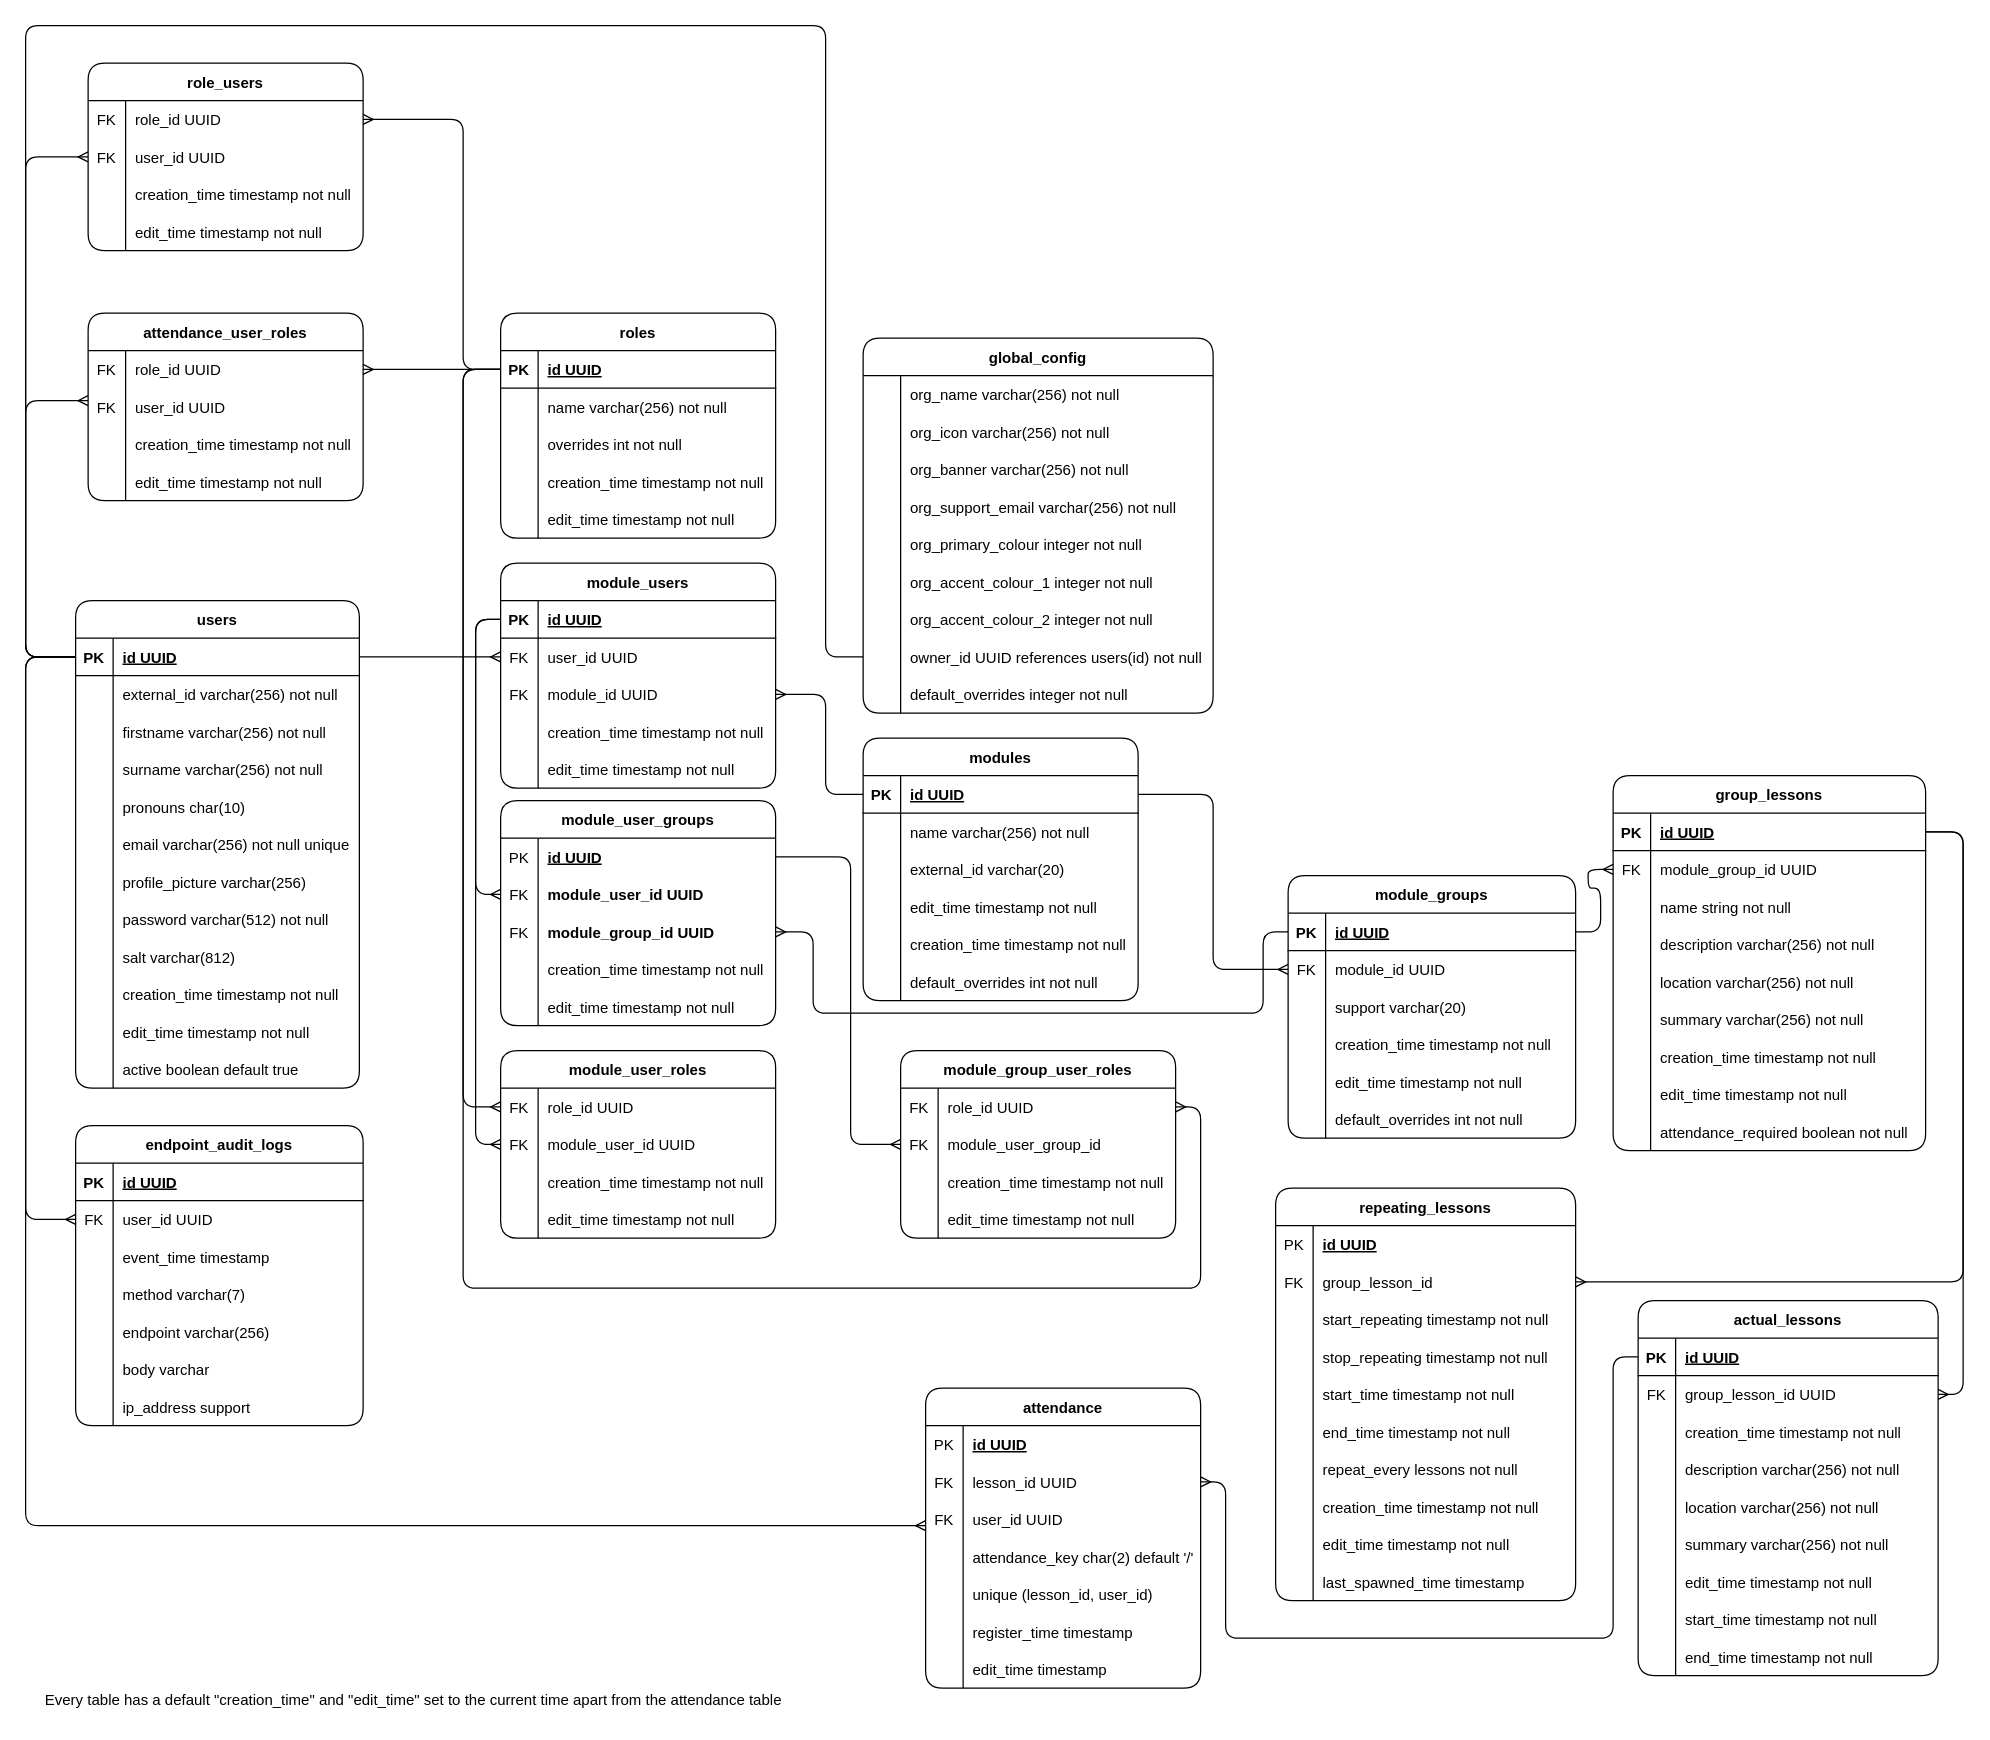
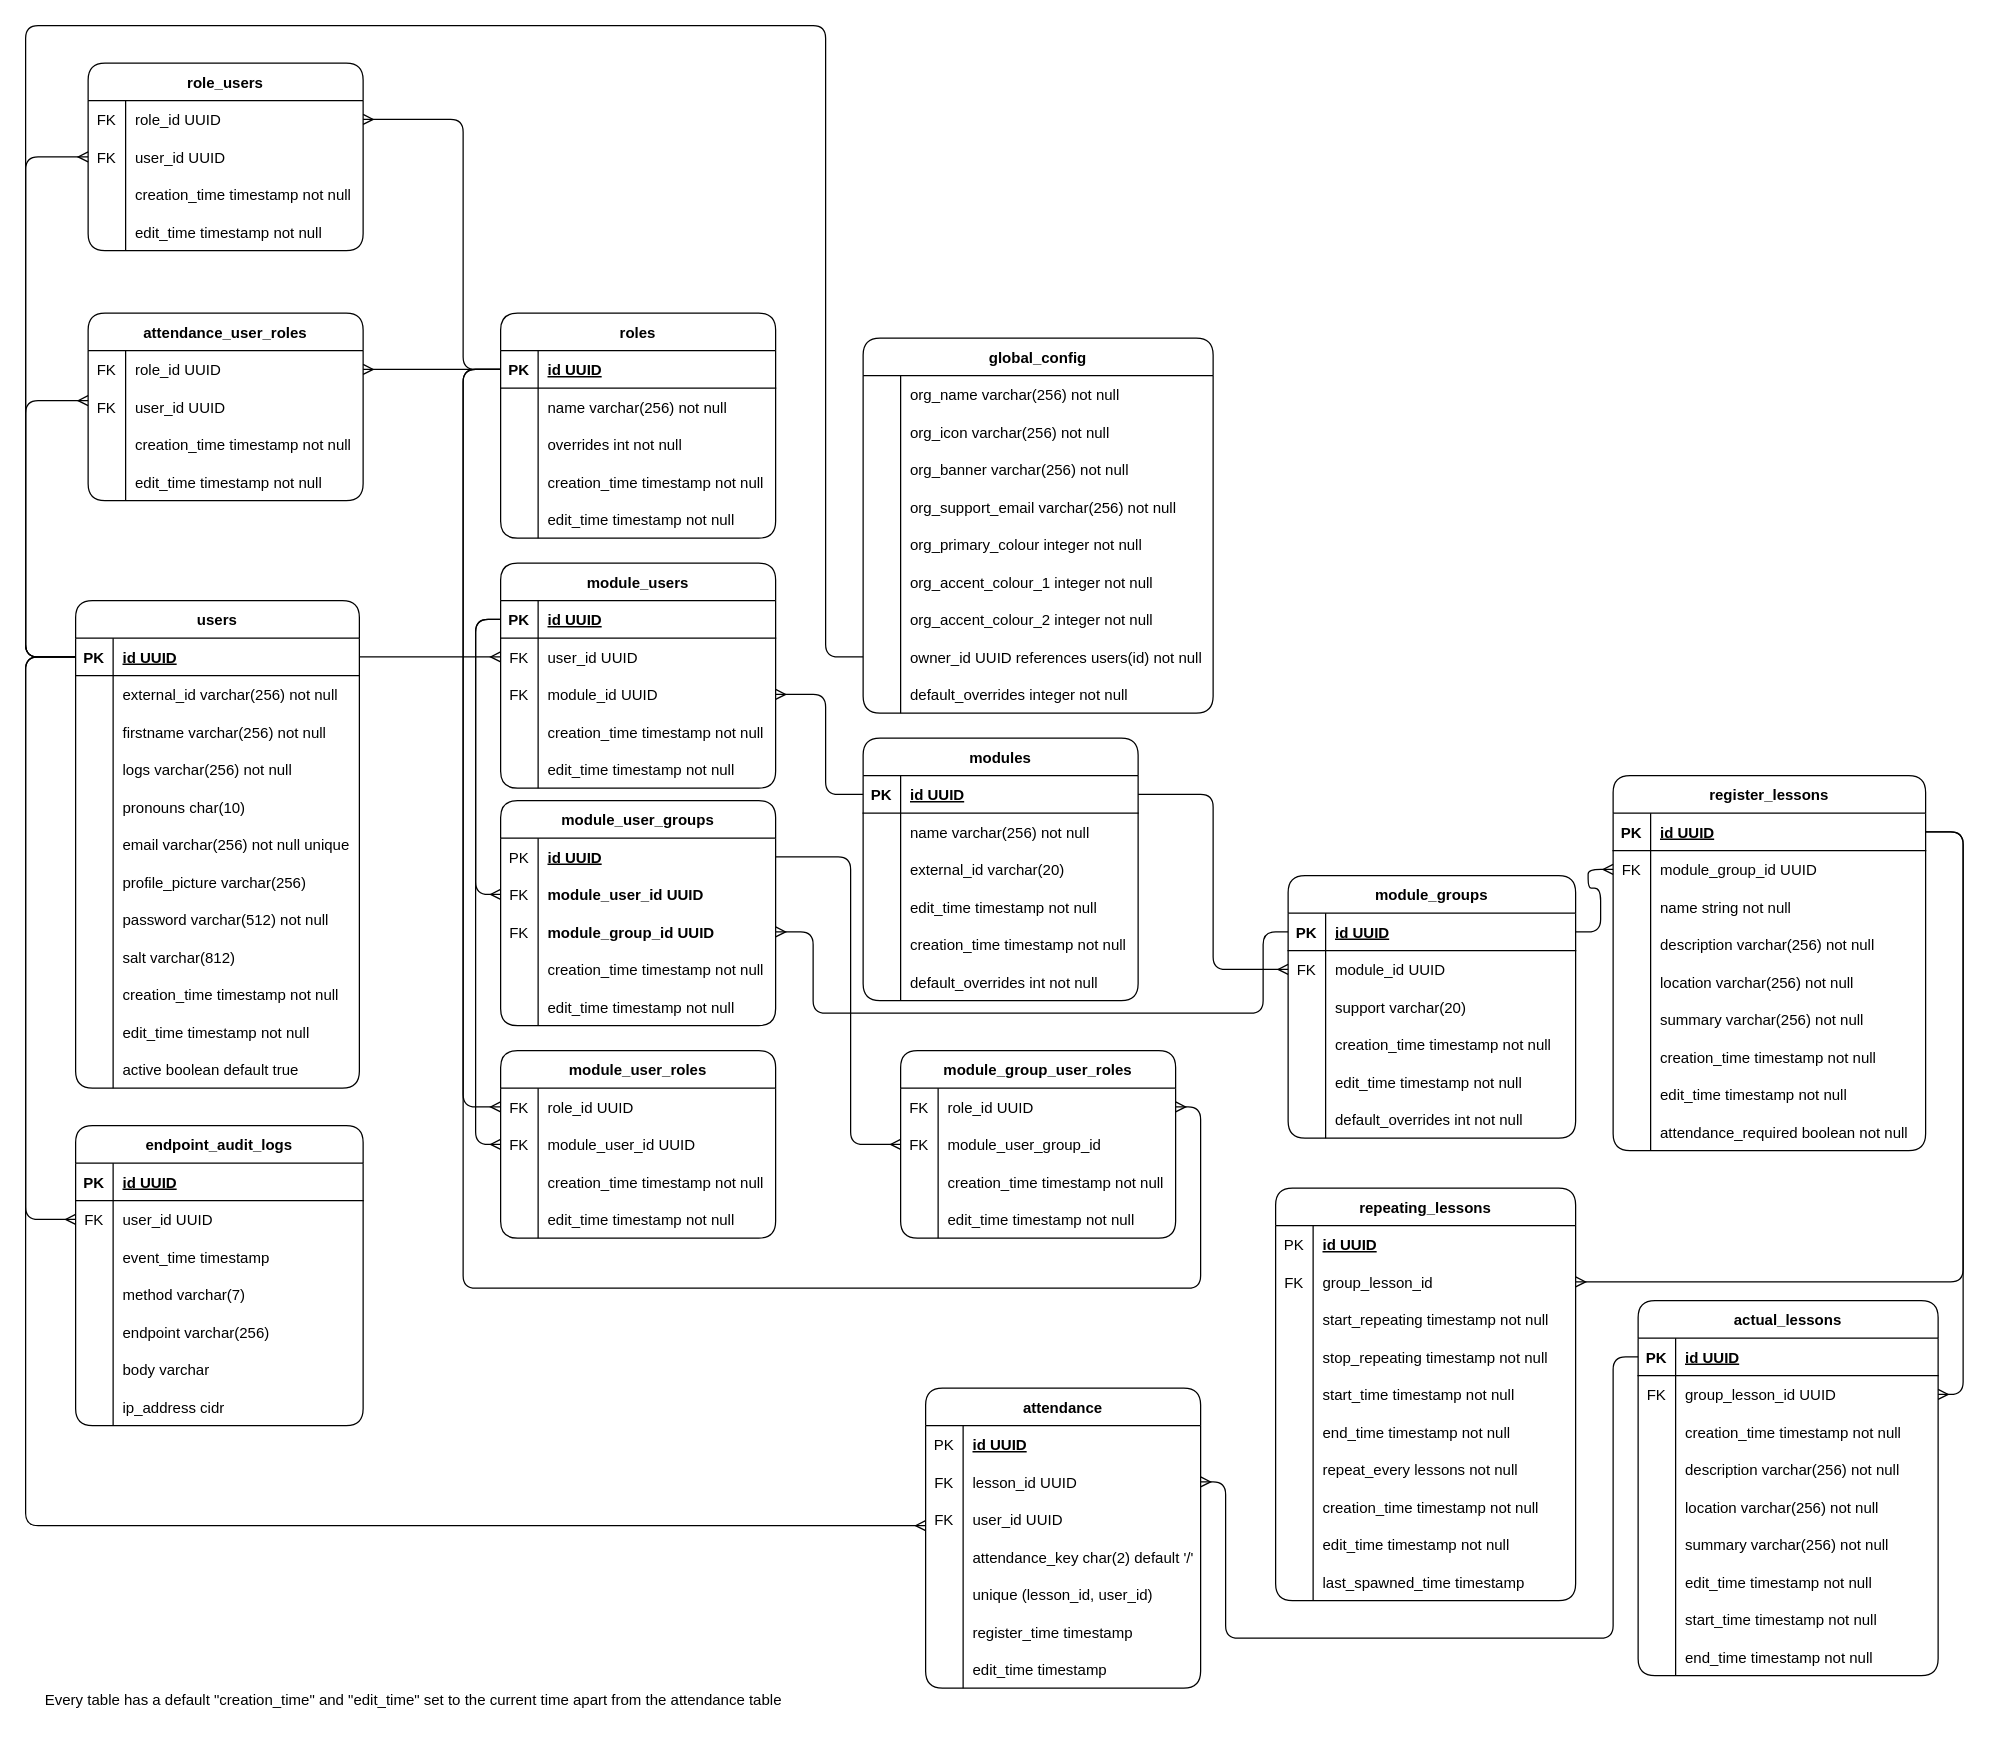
node "surname varchar(256) not null": label "surname varchar(256) not null" -> "logs varchar(256) not null"
node "group_lessons": label "group_lessons" -> "register_lessons"
node "ip_address support": label "ip_address support" -> "ip_address cidr"
